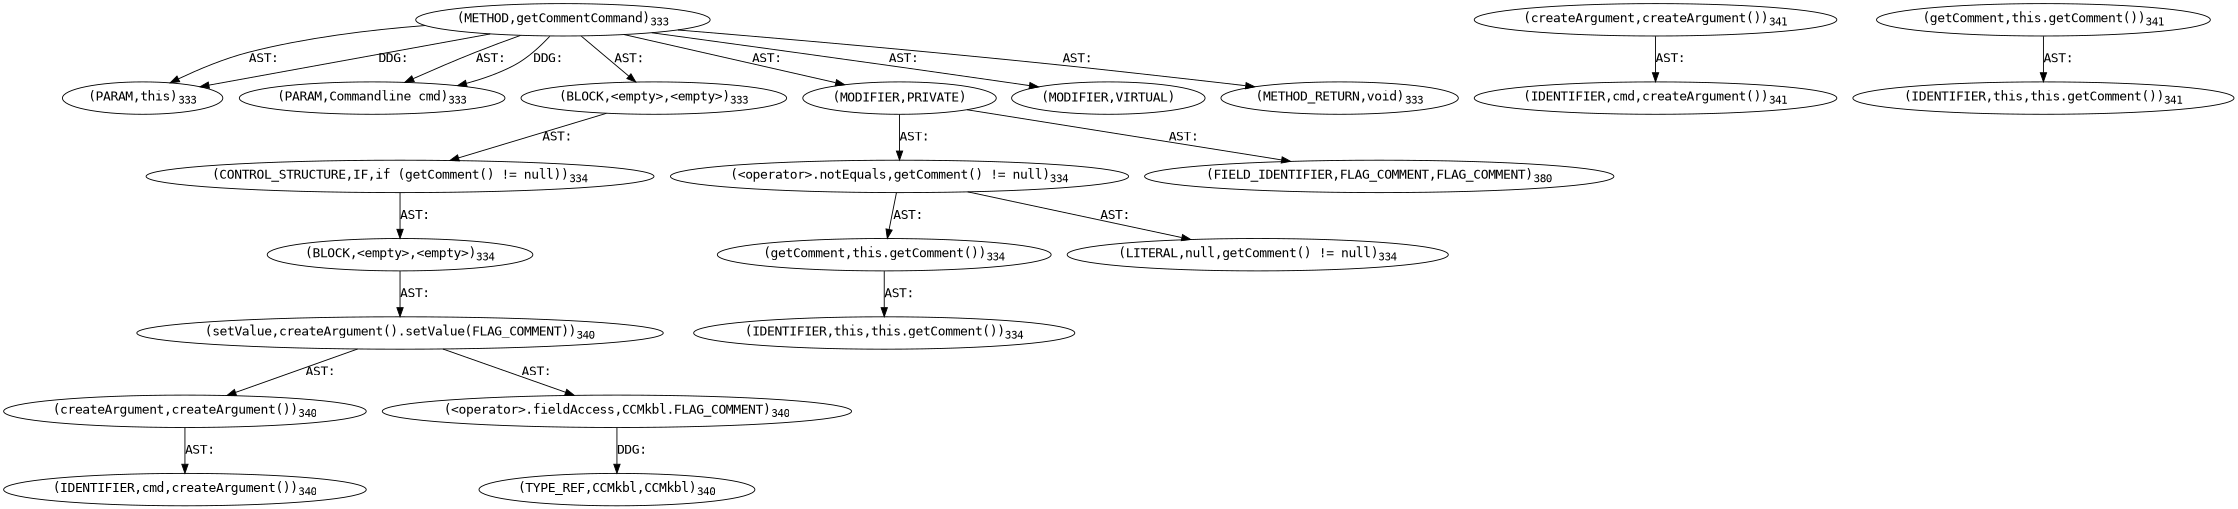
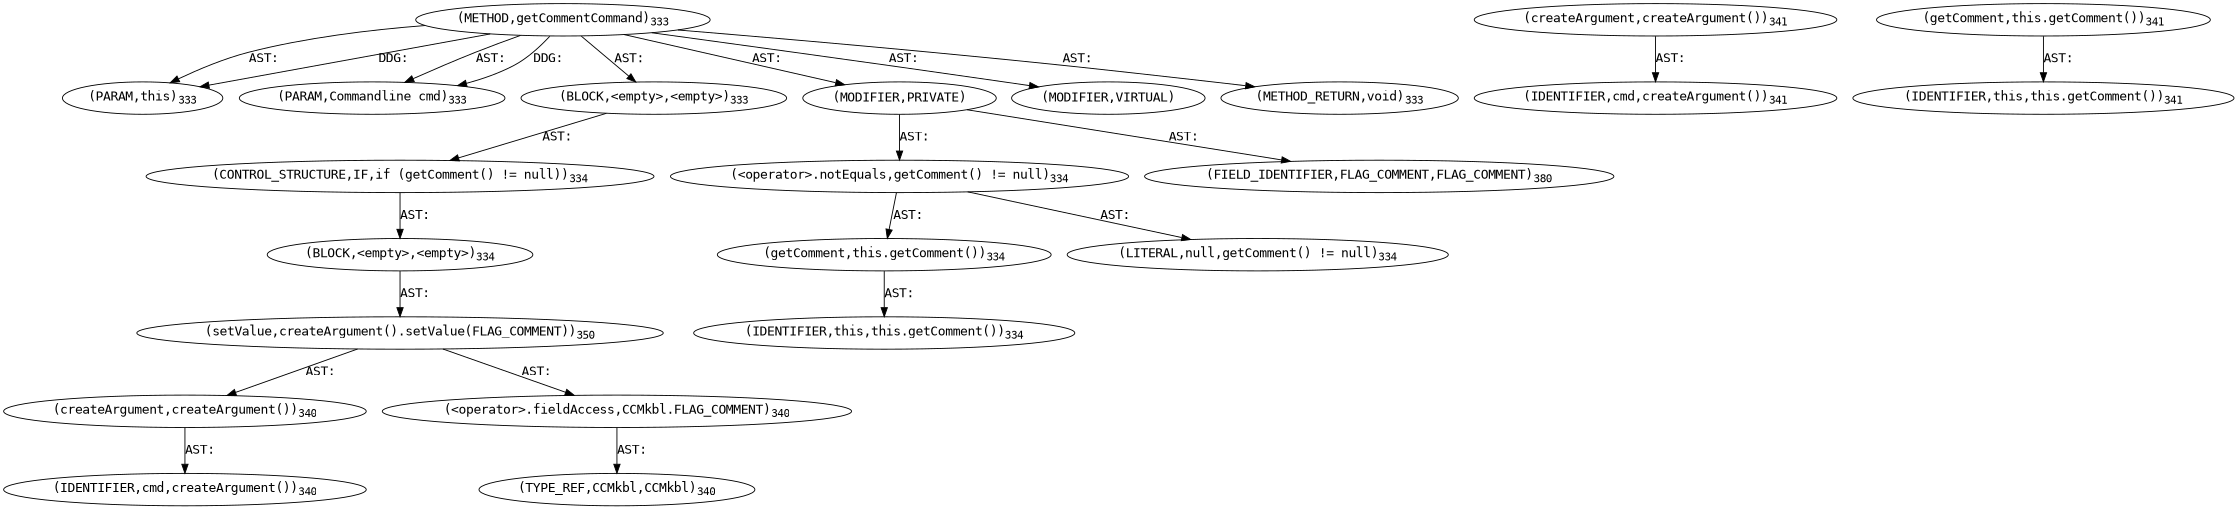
node "(setValue,createArgument().setValue(FLAG_COMMENT))": text "340" -> "350"
edge "(<operator>.fieldAccess,CCMkbl.FLAG_COMMENT)" -> "(TYPE_REF,CCMkbl,CCMkbl)": label "DDG: " -> "AST: "
